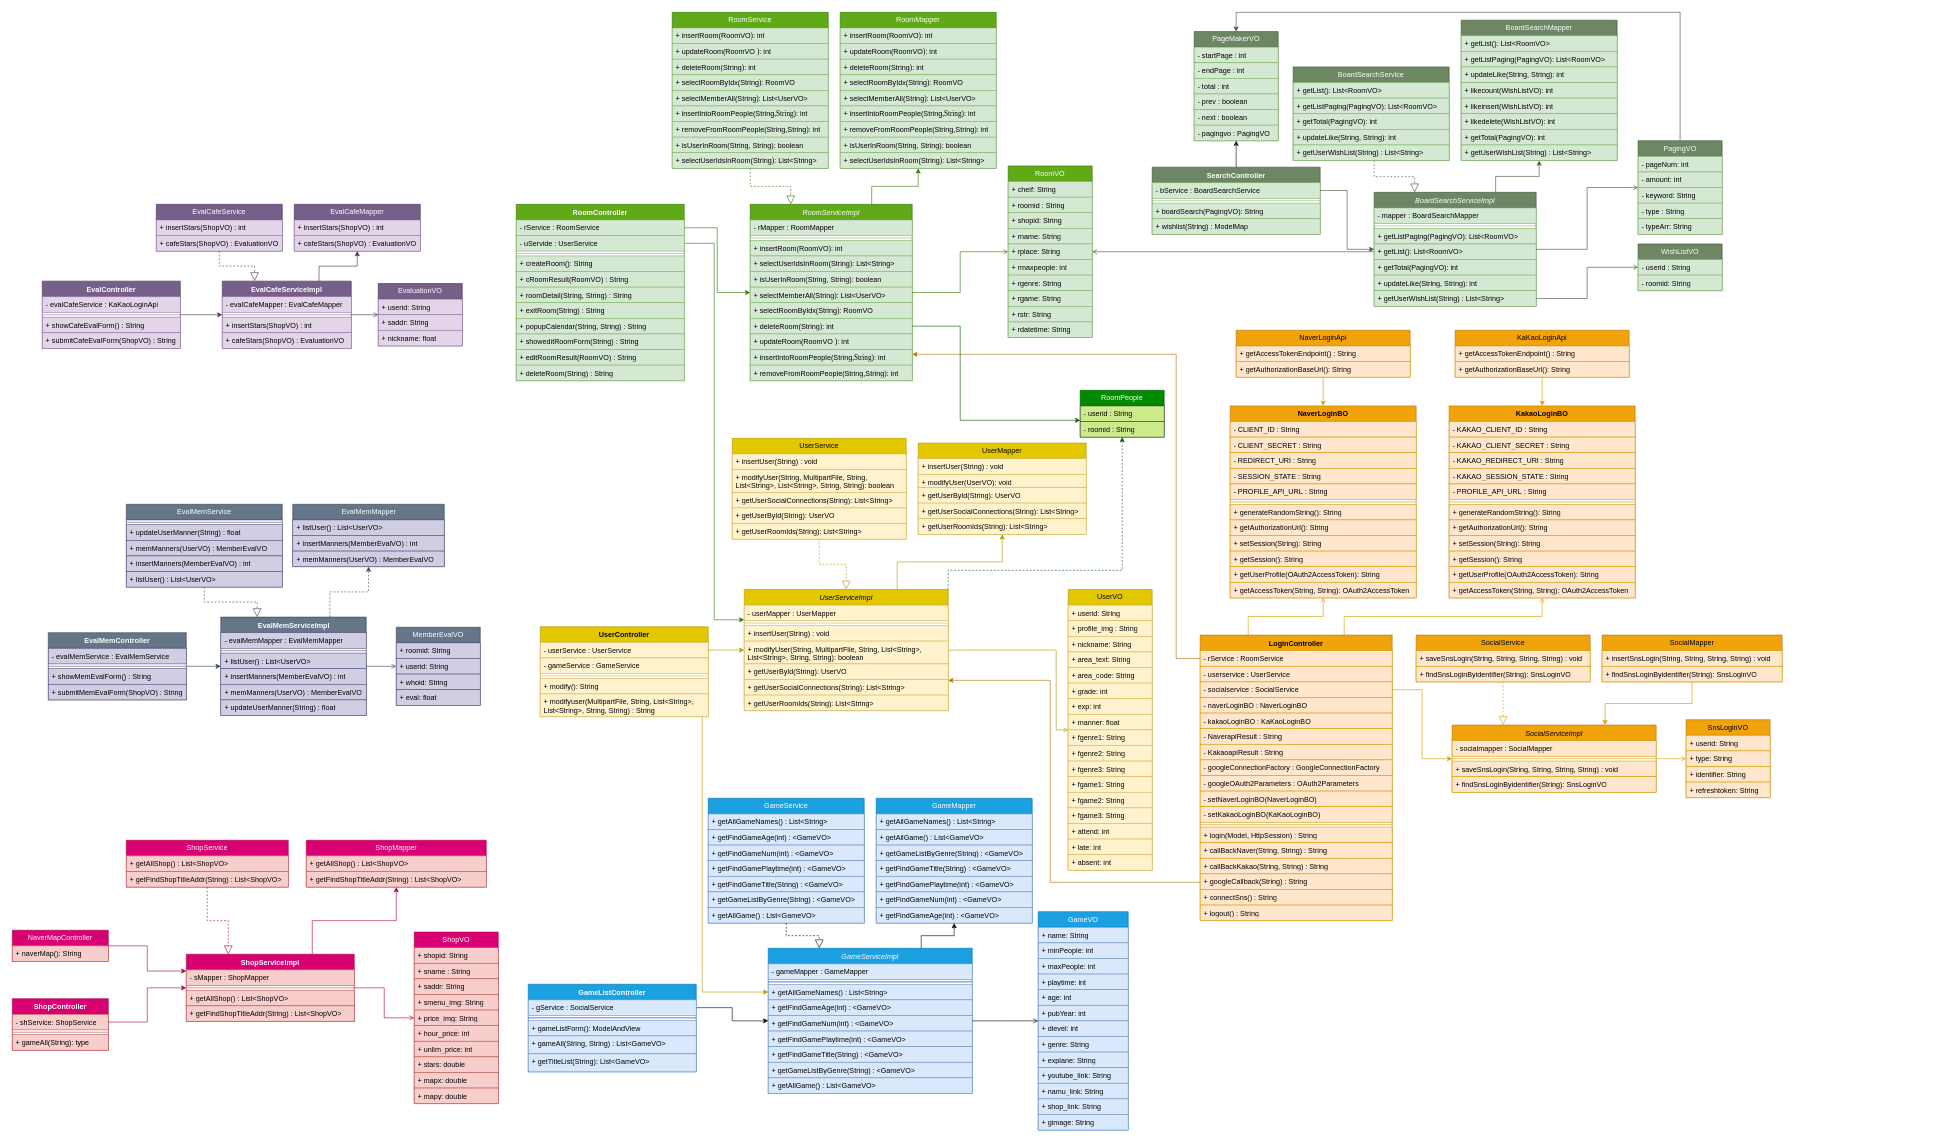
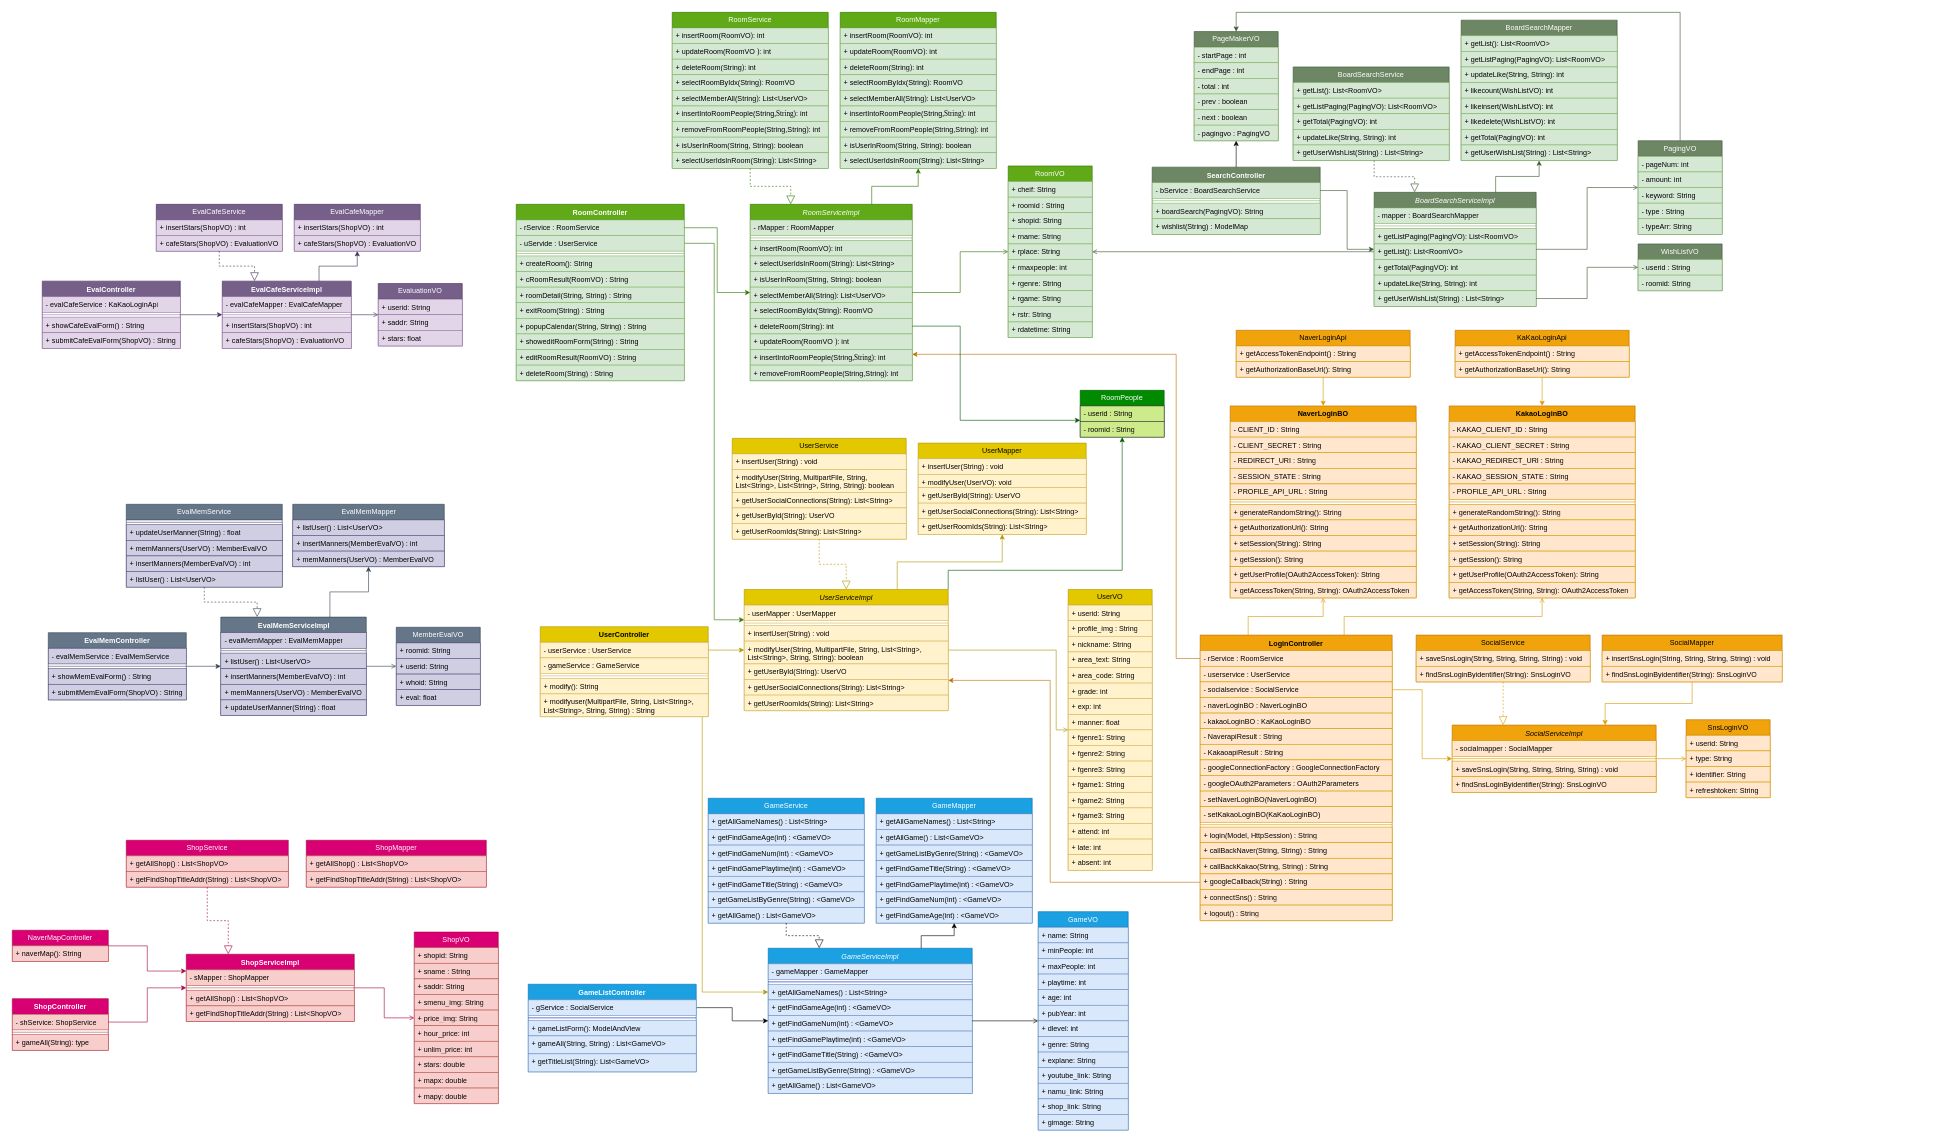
node "+ nickname: float": label "+ nickname: float" -> "+ stars: float"
edge "UserServiceImpl" -> "RoomPeople": style dashed -> solid
edge "EvalMemServiceImpl" -> "EvalMemMapper": style dashed -> solid
edge "ShopServiceImpl" -> "ShopMapper": removed
